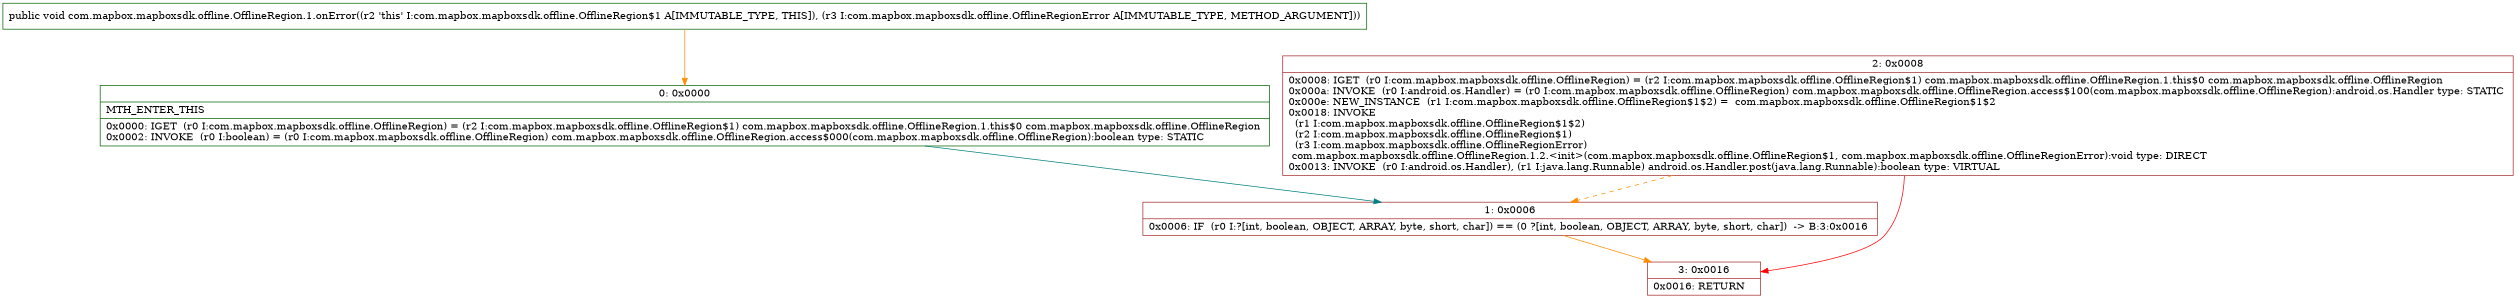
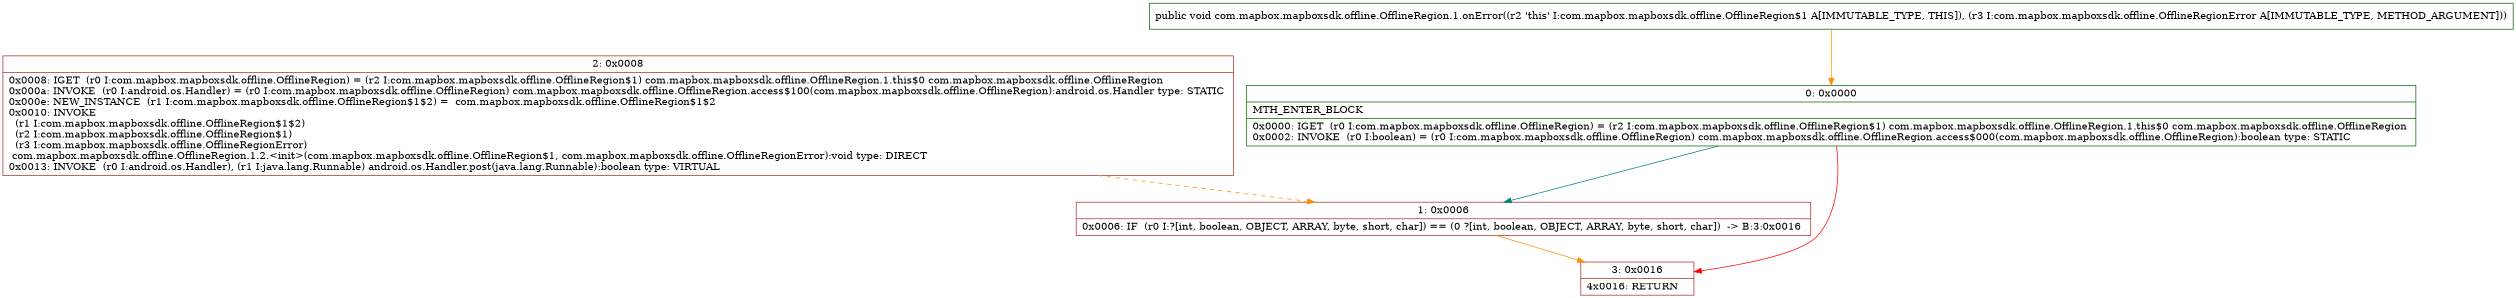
node "0: 0x0000": text "MTH_ENTER_THIS" -> "MTH_ENTER_BLOCK"
node "2: 0x0008": text "0x0018: INVOKE" -> "0x0010: INVOKE"
edge "2: 0x0008" -> "3: 0x0016": now "0: 0x0000" -> "3: 0x0016"
node "3: 0x0016": text "0x0016: RETURN" -> "4x0016: RETURN"
